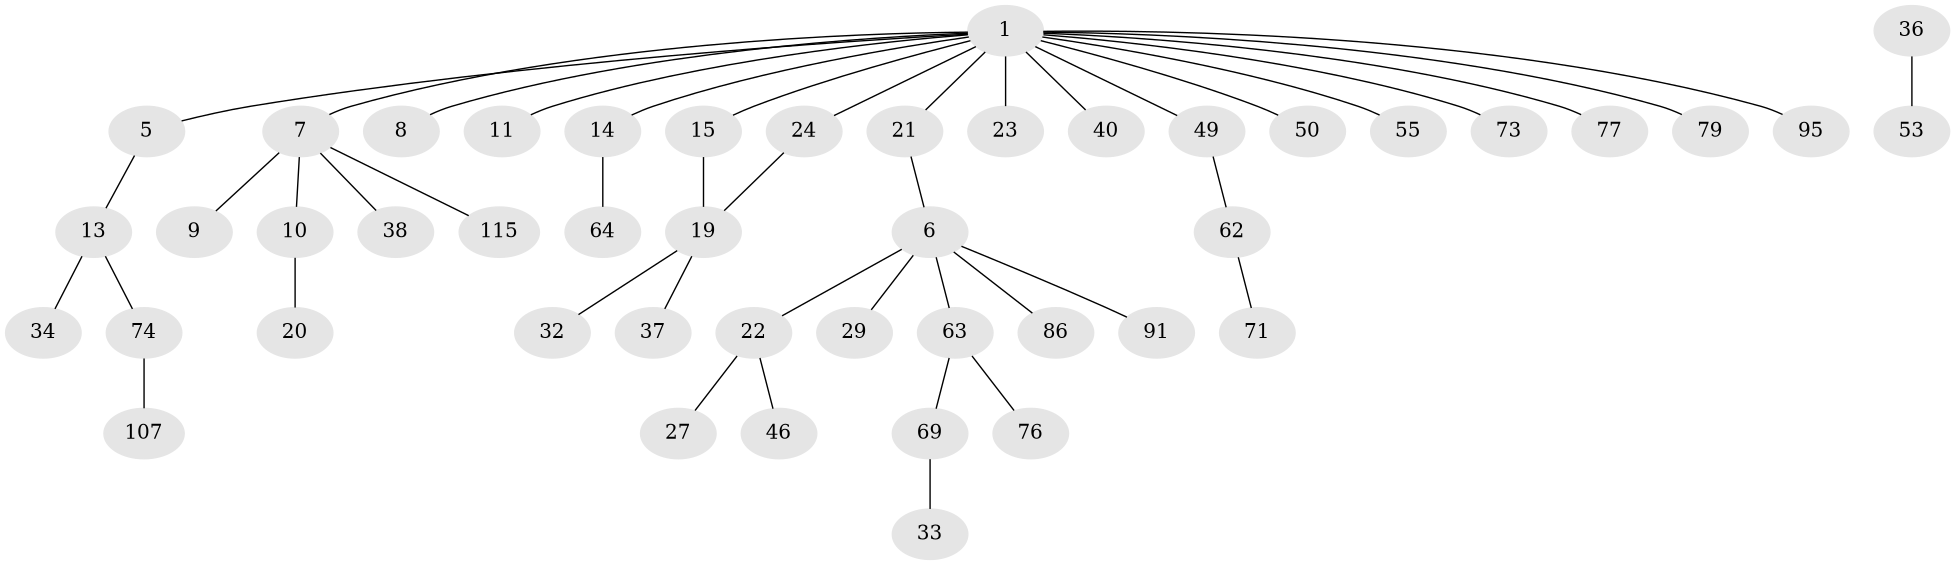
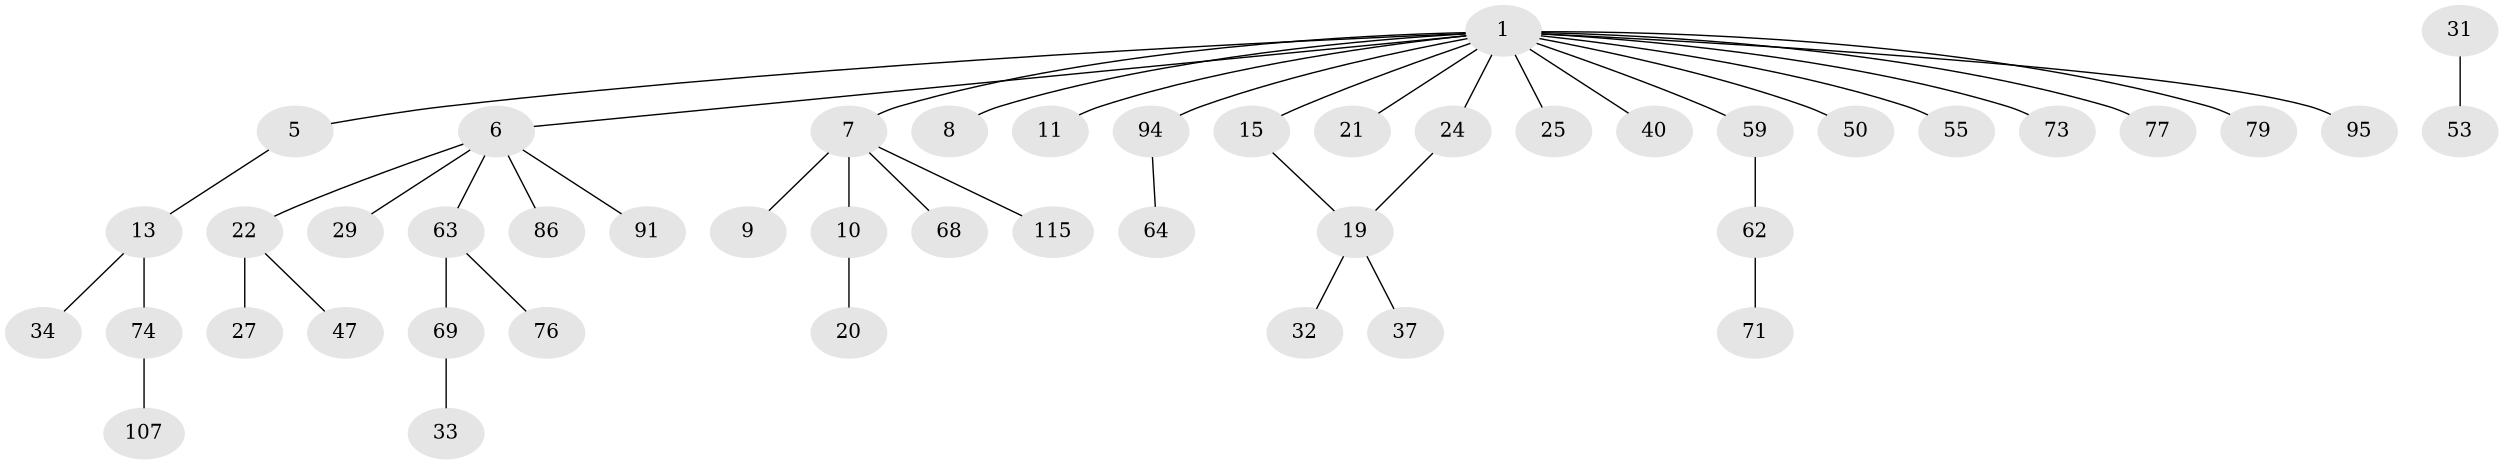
node "36": label "36" -> "31"
node "14": label "14" -> "94"
node "23": label "23" -> "25"
node "49": label "49" -> "59"
edge "21" -- "6": now "1" -- "6"
node "38": label "38" -> "68"
node "46": label "46" -> "47"
